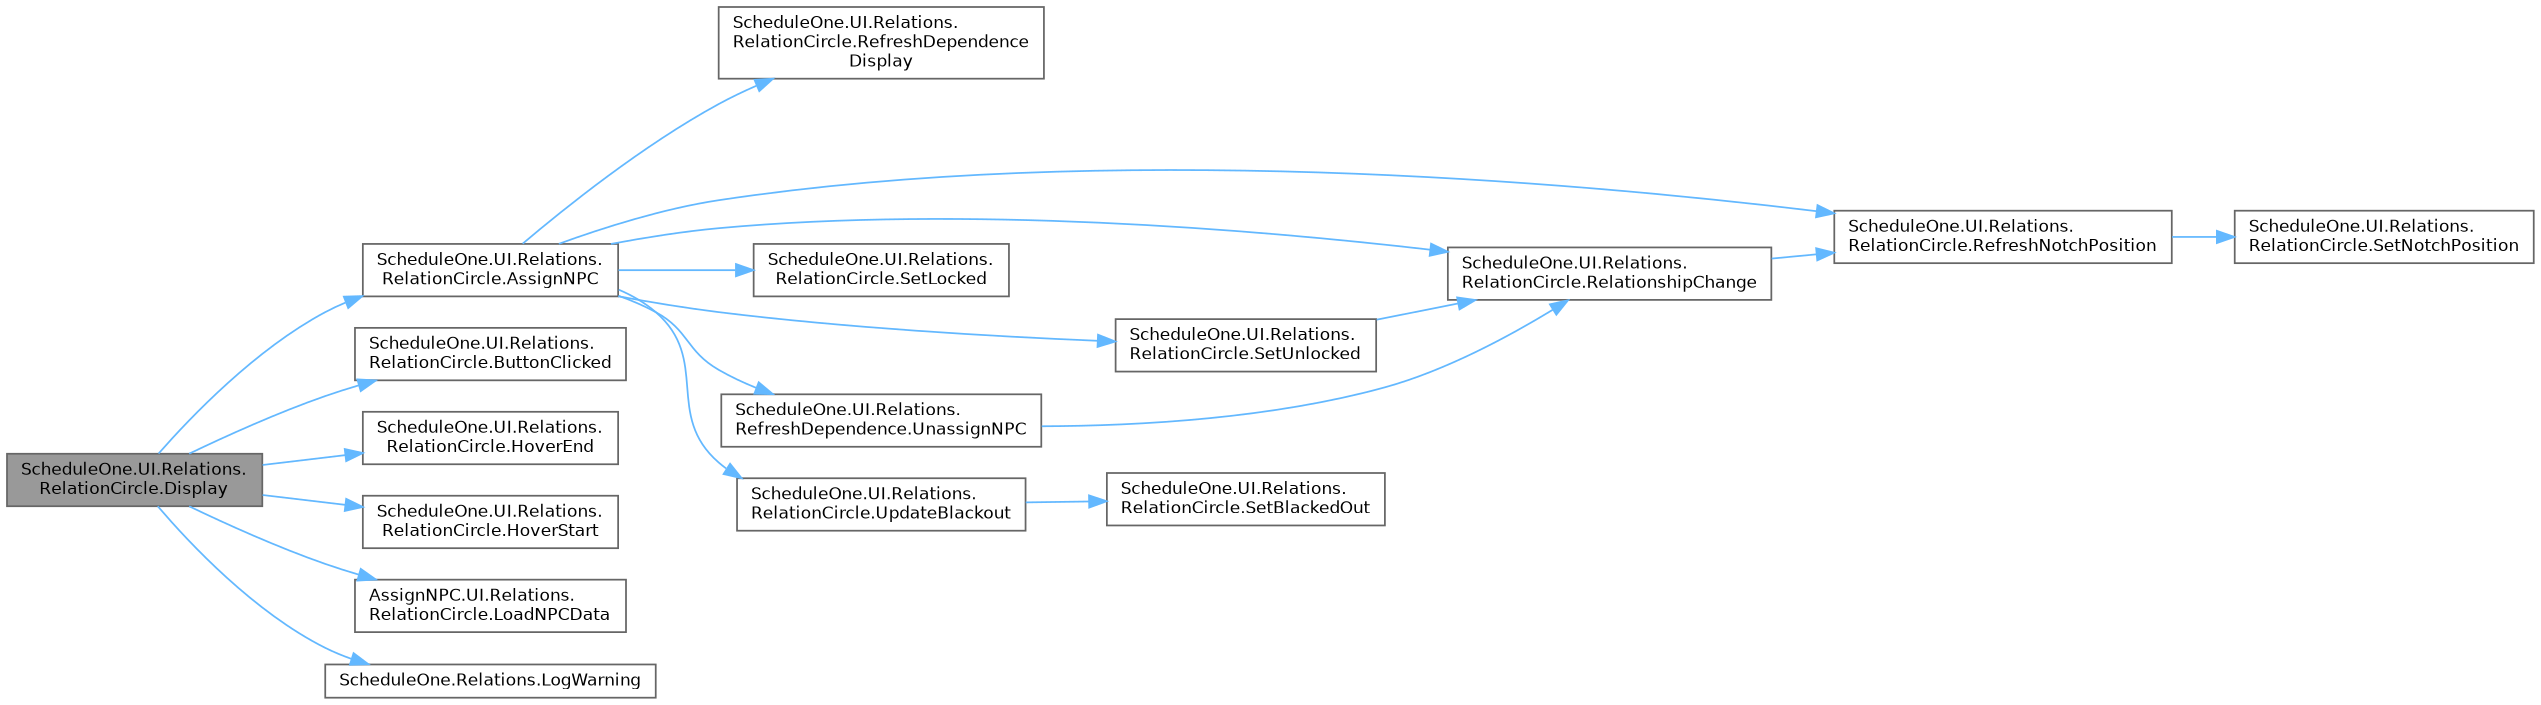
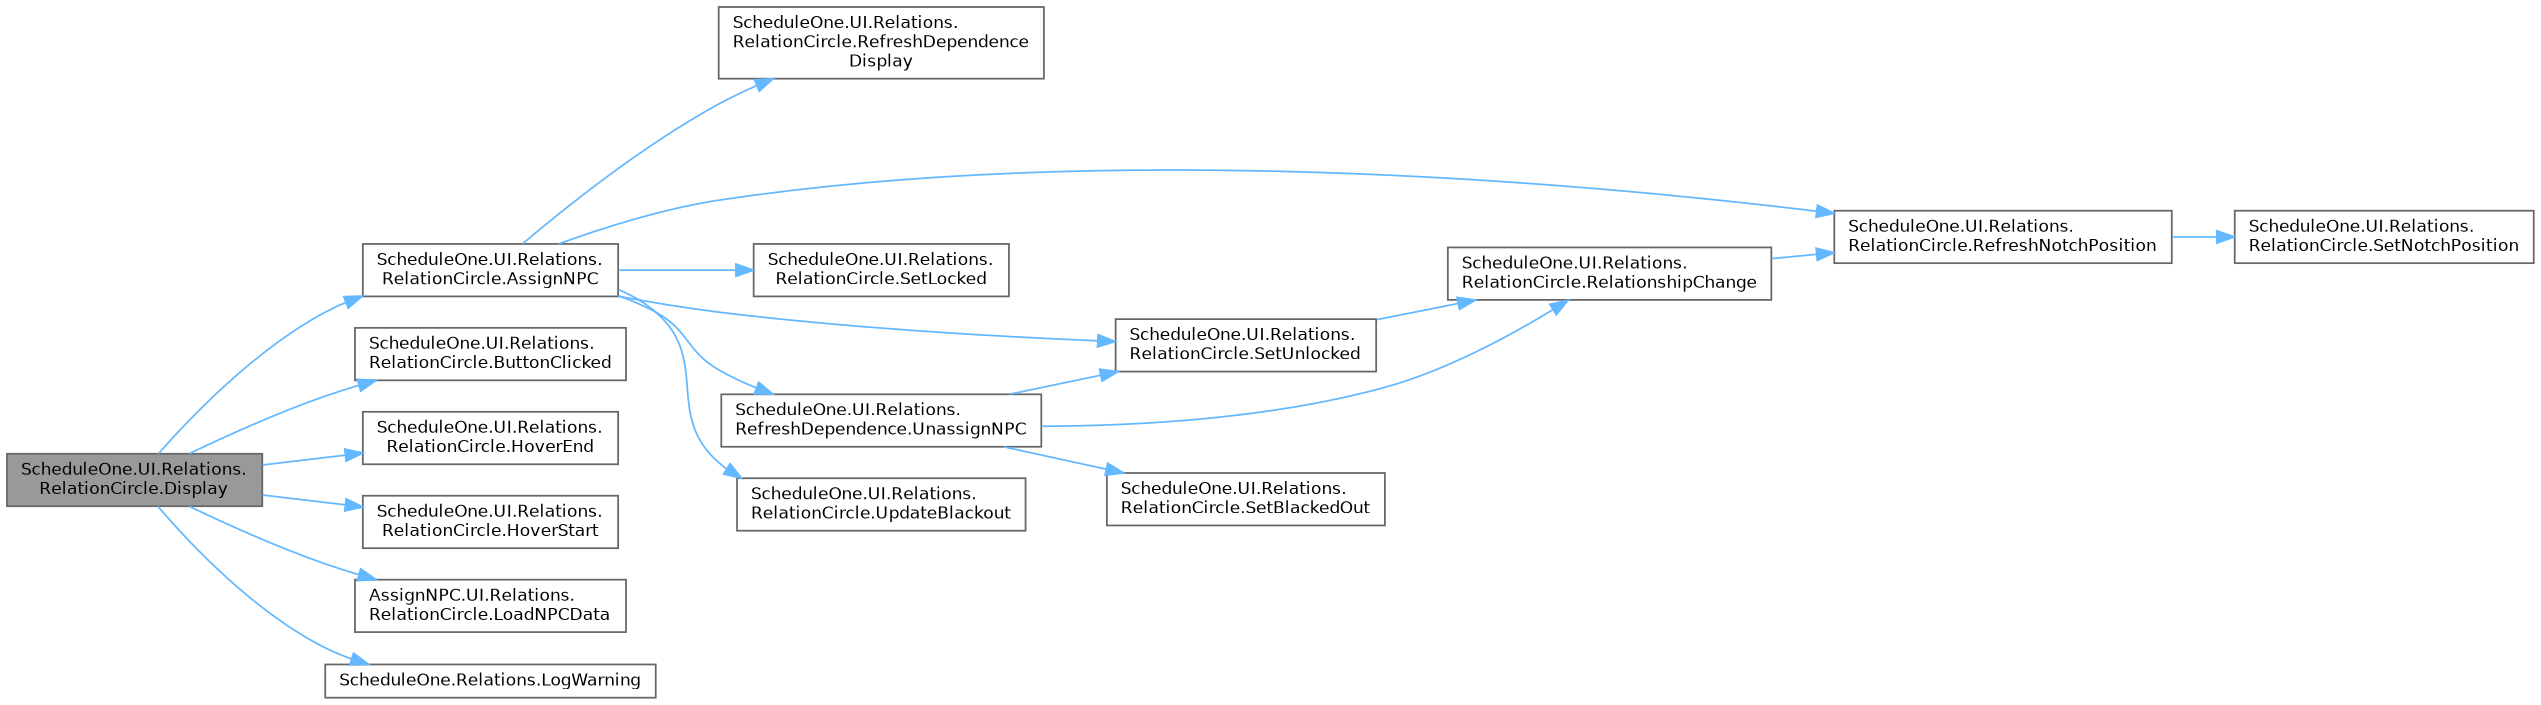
edge "ScheduleOne.UI.Relations. RelationCircle.AssignNPC" -> "ScheduleOne.UI.Relations. RelationCircle.RelationshipChange": removed
edge "ScheduleOne.UI.Relations. RefreshDependence.UnassignNPC" -> "ScheduleOne.UI.Relations. RelationCircle.SetUnlocked": added
edge "ScheduleOne.UI.Relations. RelationCircle.UpdateBlackout" -> "ScheduleOne.UI.Relations. RelationCircle.SetBlackedOut": now "ScheduleOne.UI.Relations. RefreshDependence.UnassignNPC" -> "ScheduleOne.UI.Relations. RelationCircle.SetBlackedOut"
